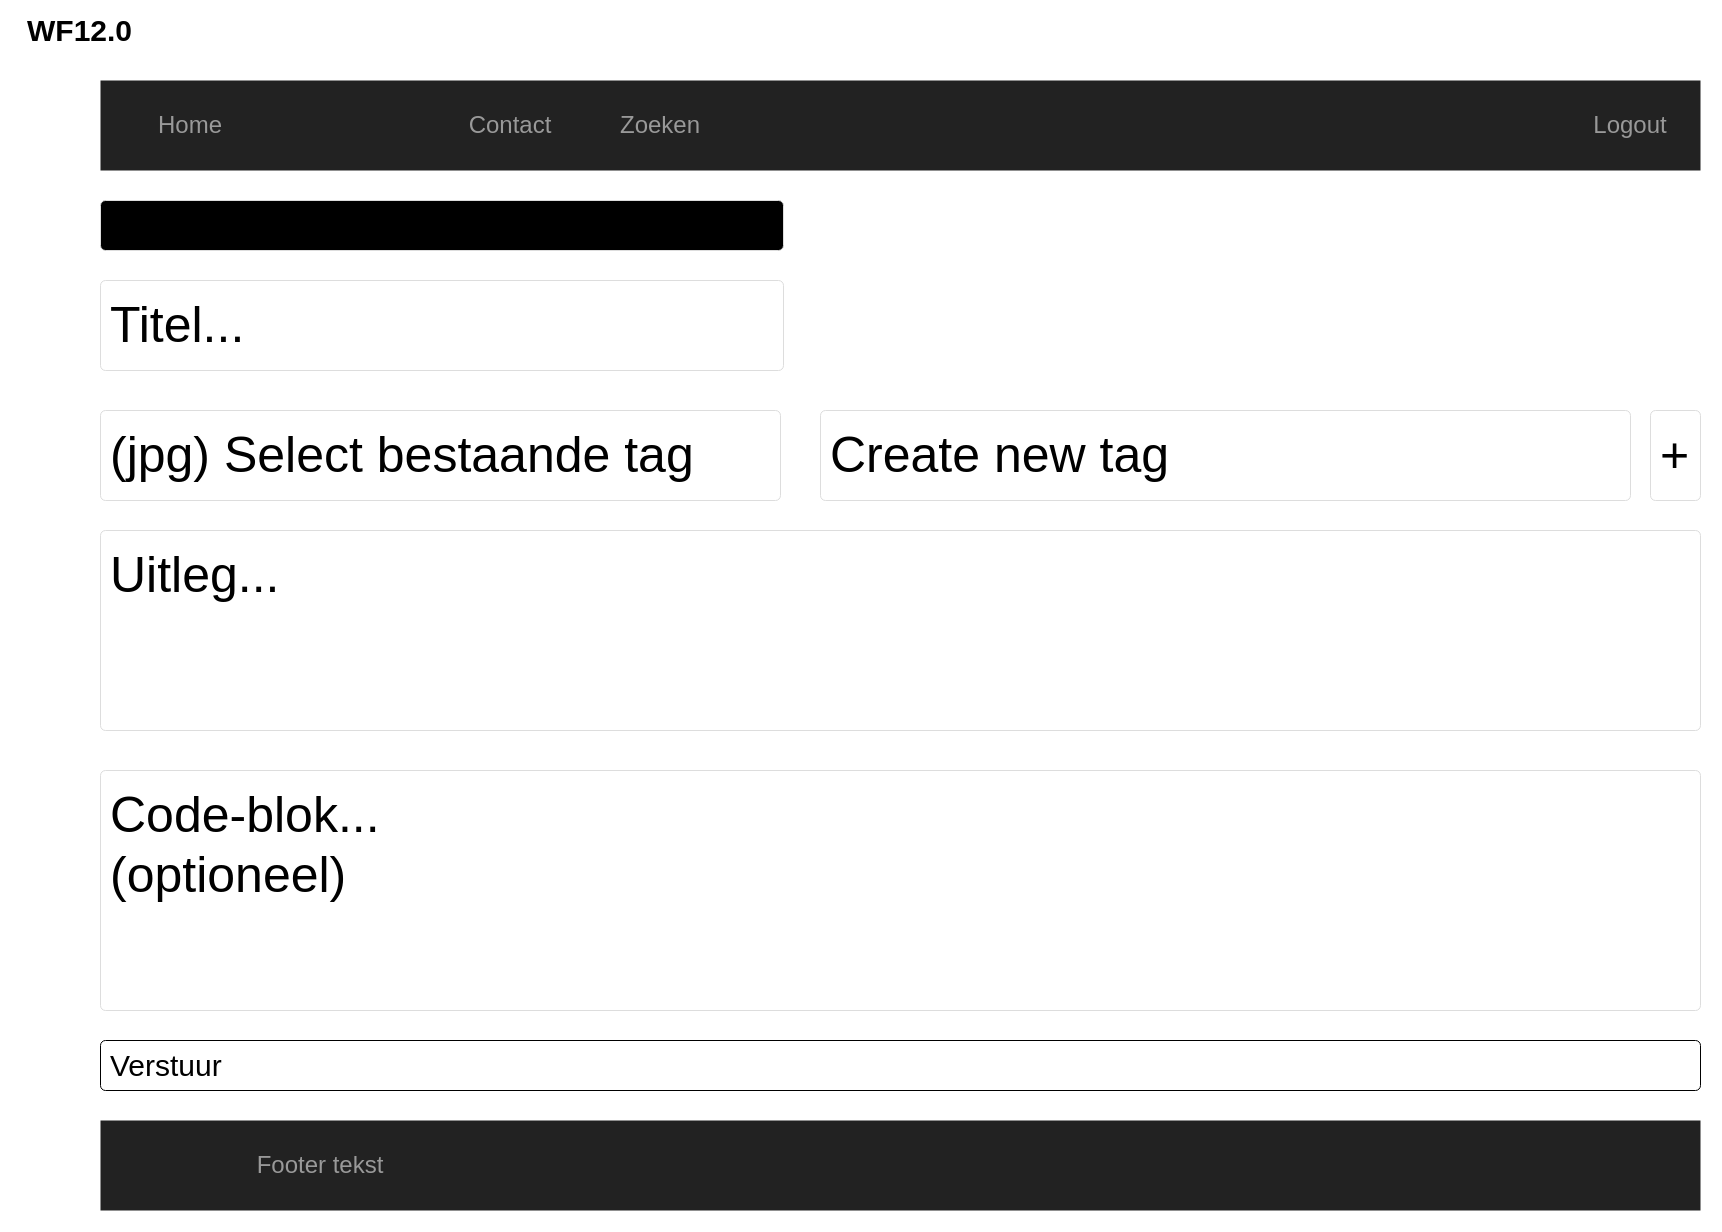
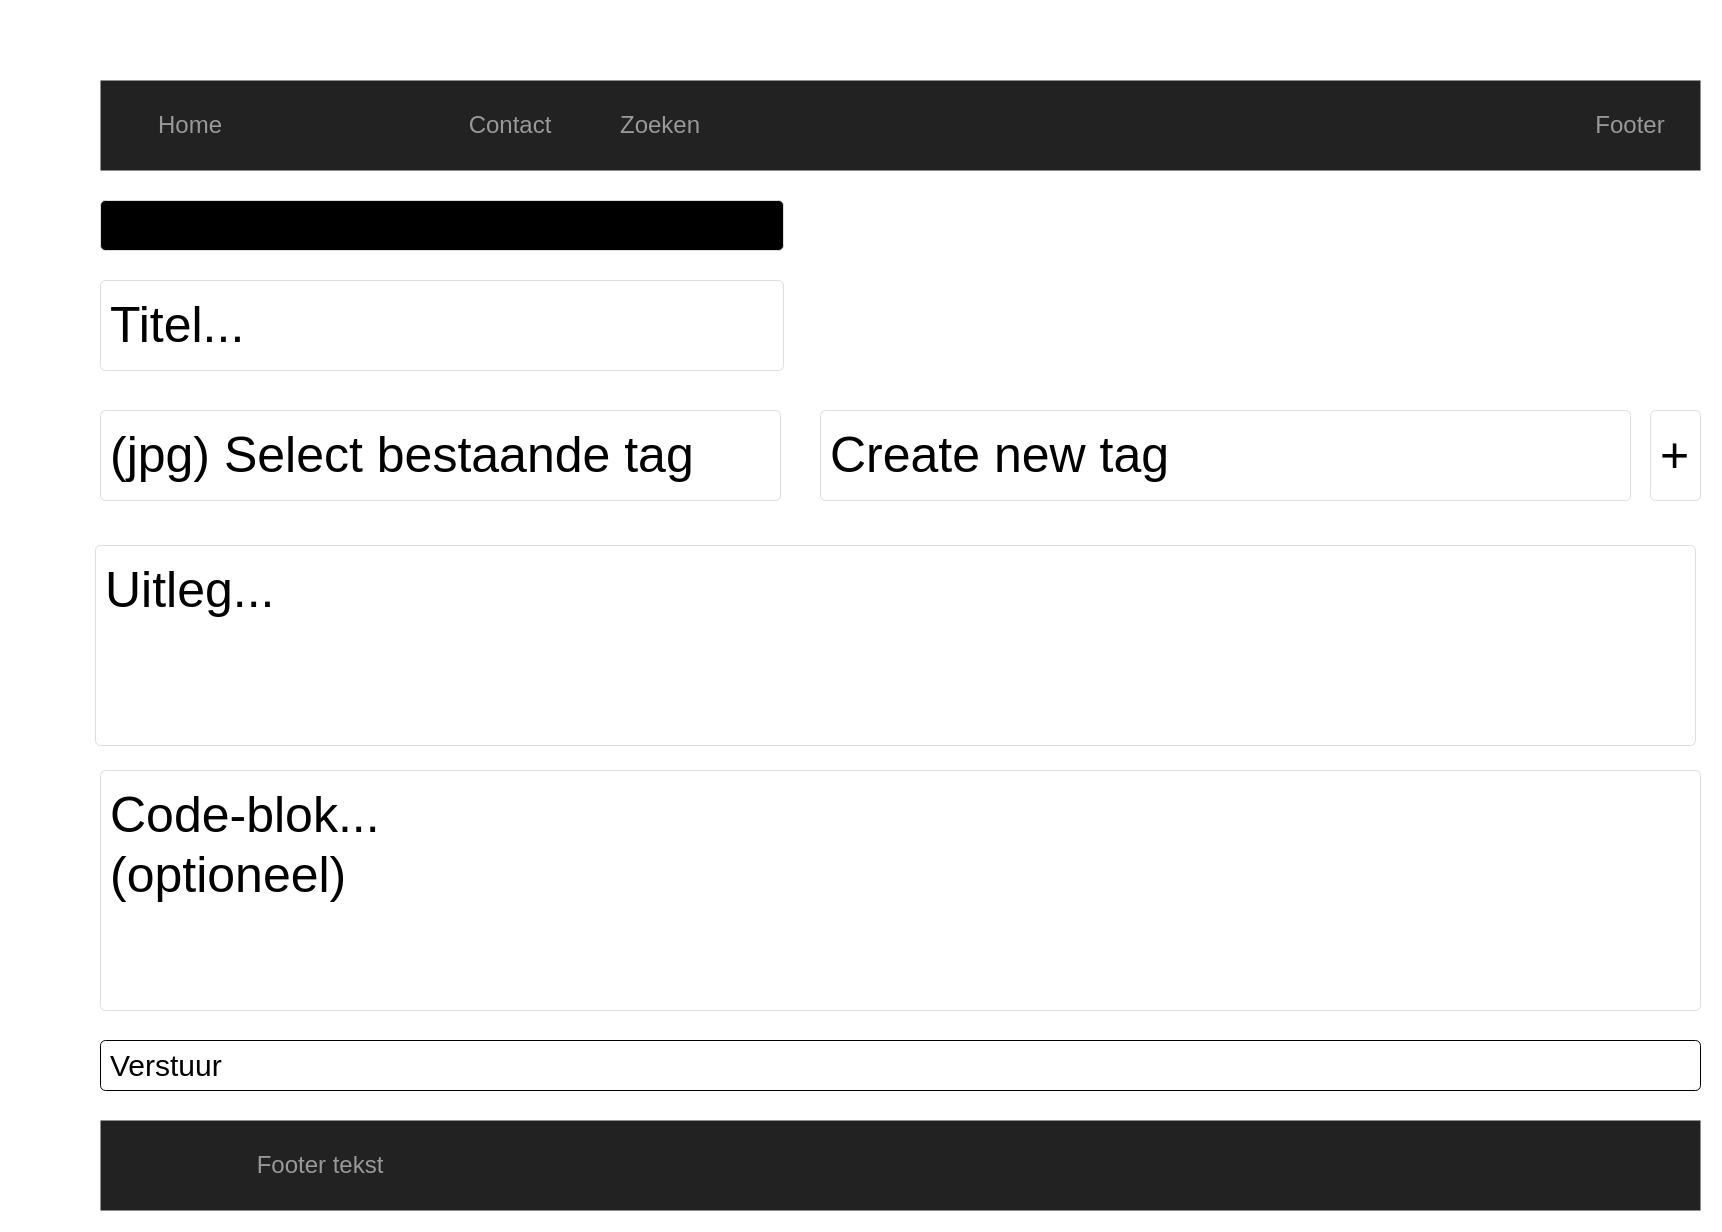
node "WF12.0": removed
node "Logout": label "Logout" -> "Footer"
node "Uitleg...": moved (901, 631) -> (896, 646)
